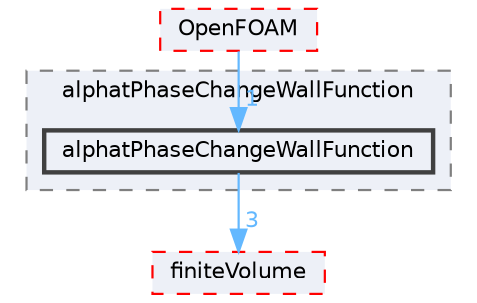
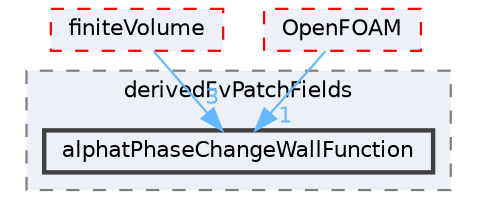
cluster "alphatPhaseChangeWallFunction": label "alphatPhaseChangeWallFunction" -> "derivedFvPatchFields"
edge "alphatPhaseChangeWallFunction" -> "finiteVolume": reversed
